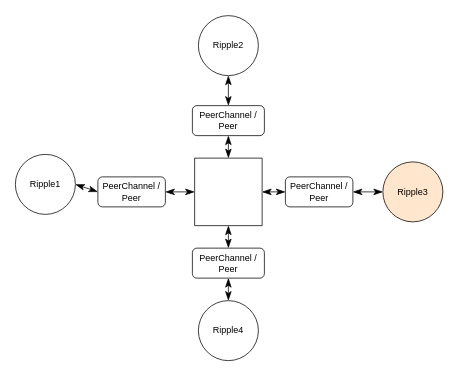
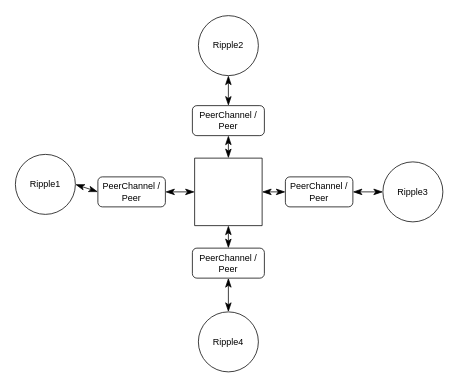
node "Ripple3": fillcolor #ffe6cc -> #ffffff
node "Ripple4": moved (228, 330) -> (228, 342)
